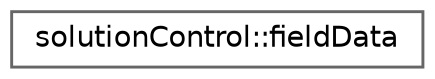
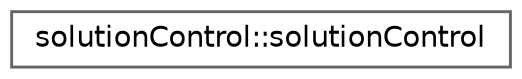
node "solutionControl::fieldData": label "solutionControl::fieldData" -> "solutionControl::solutionControl"
